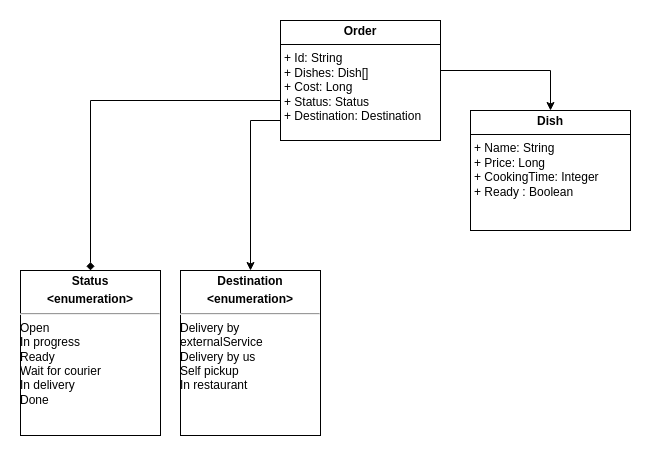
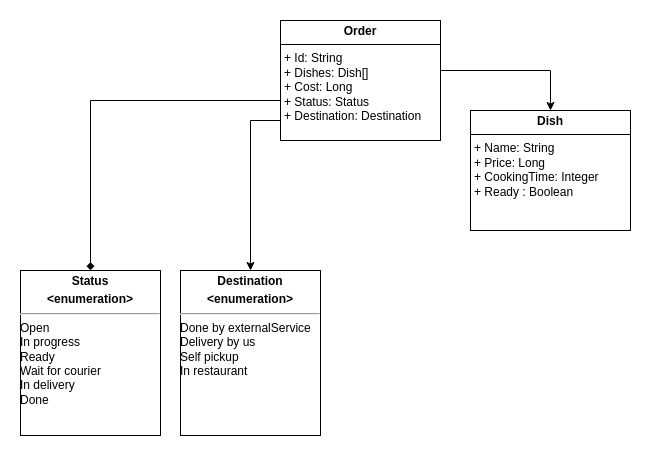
node "Destination <enumeration> Delivery by externalService Delivery by us Self pickup In restaurant": label "Destination <enumeration> Delivery by externalService Delivery by us Self pickup In restaurant" -> "Destination <enumeration> Done by externalService Delivery by us Self pickup In restaurant"
